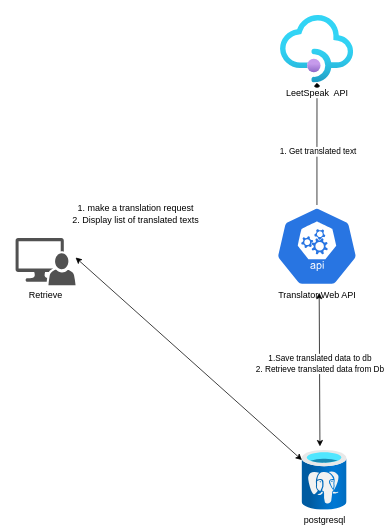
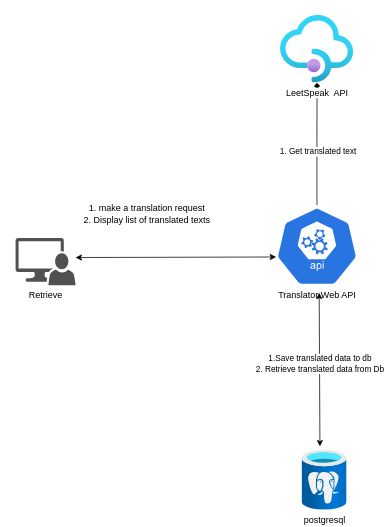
node "1. make a translation request 2. Display list of translated texts": moved (135, 214) -> (147, 214)
edge "Retrieve" -- "postgresql": now "Retrieve" -- "Translator Web API"
